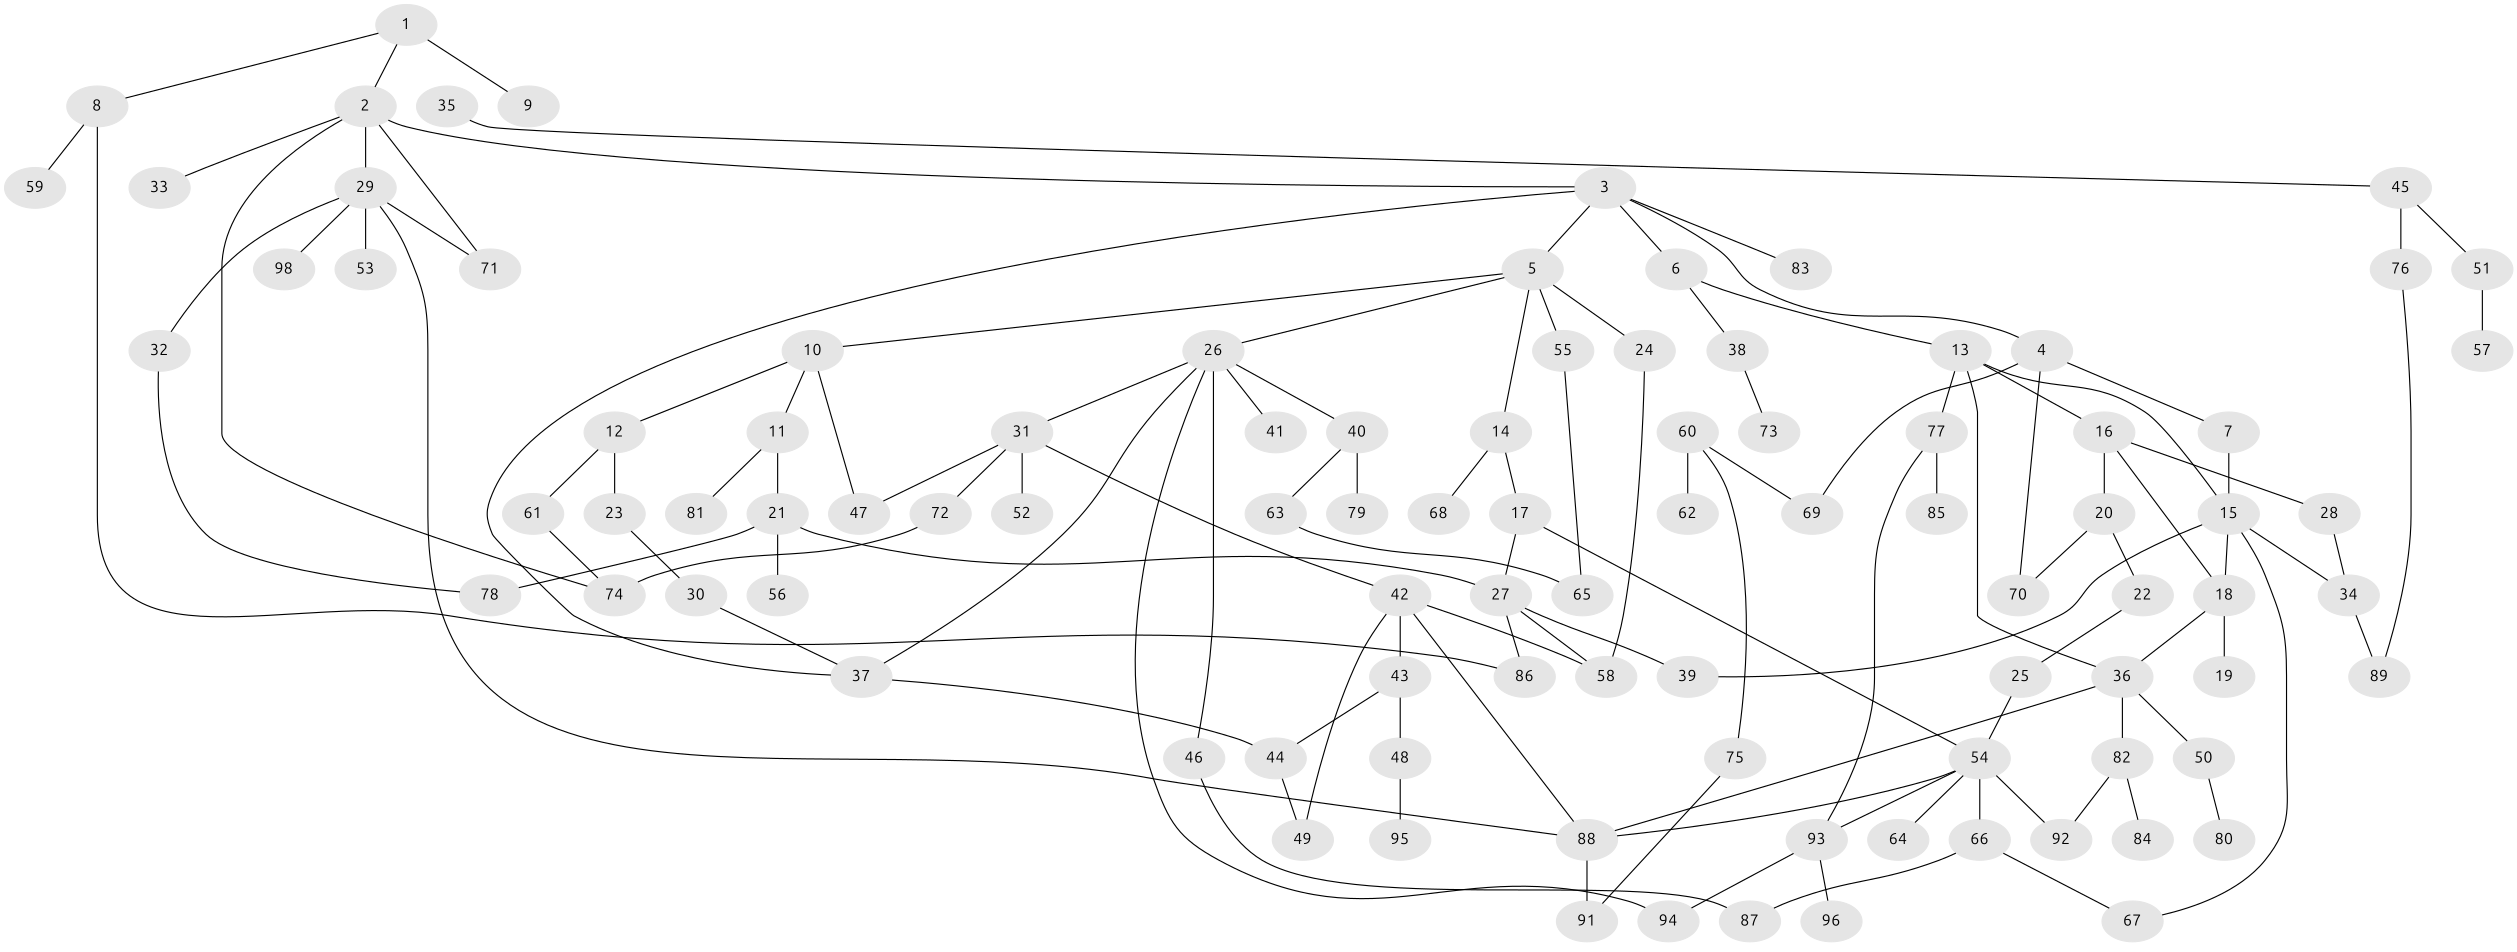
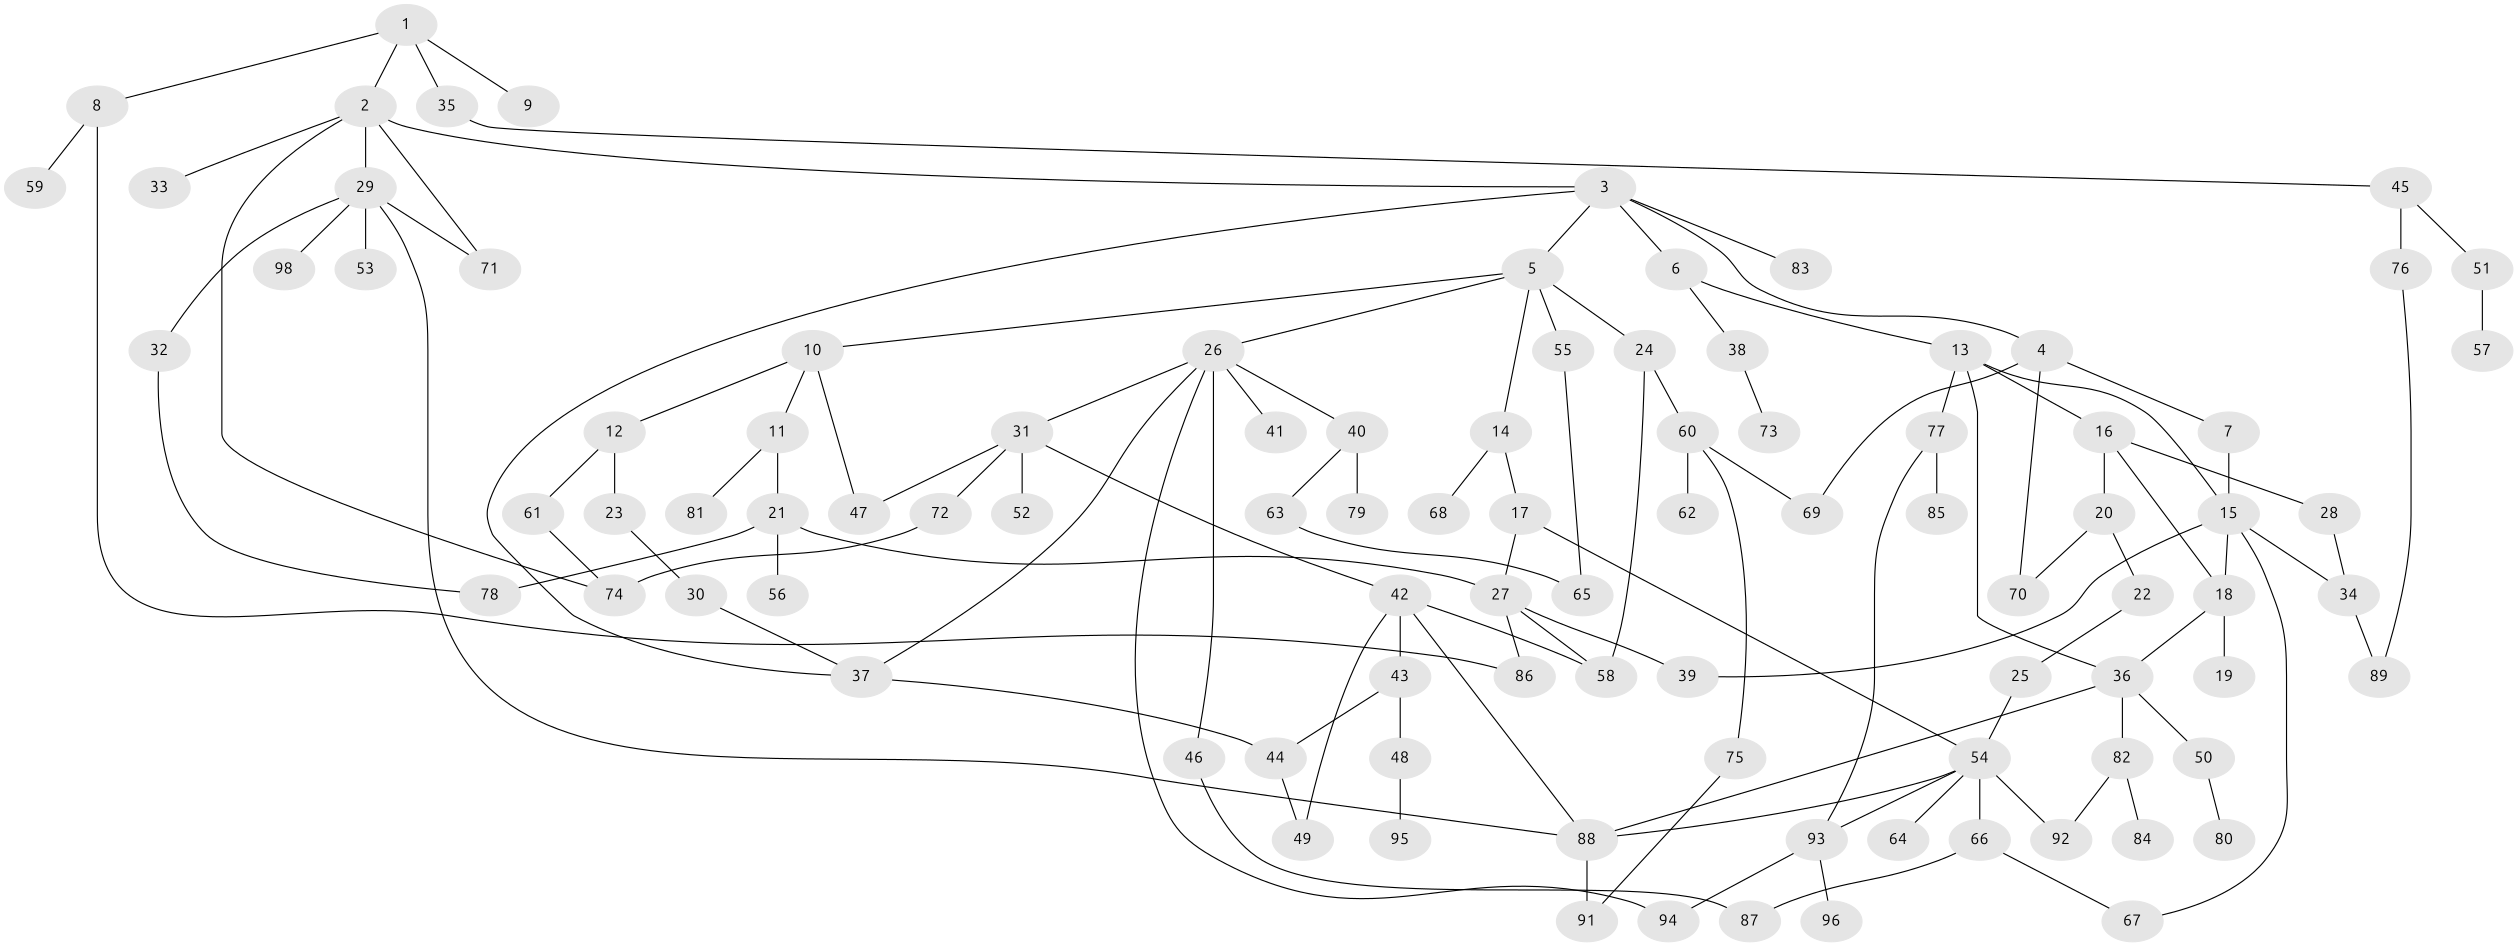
edge "1" -- "35": added
edge "24" -- "60": added
